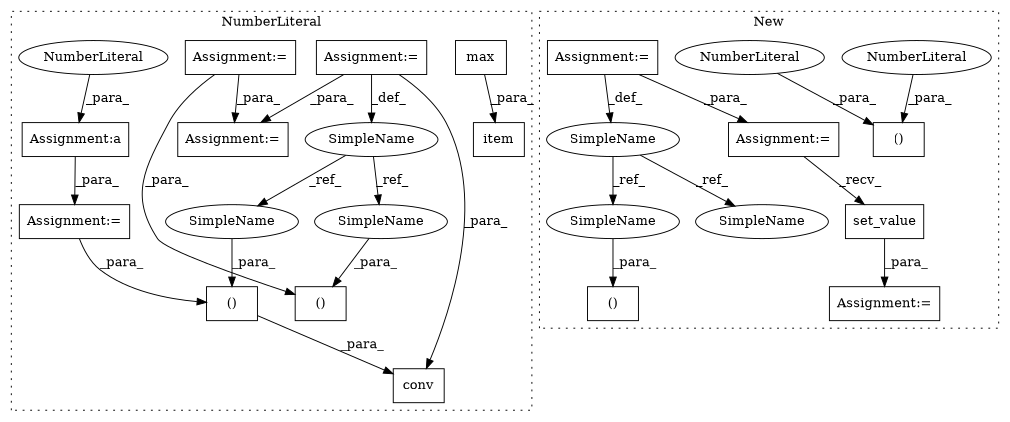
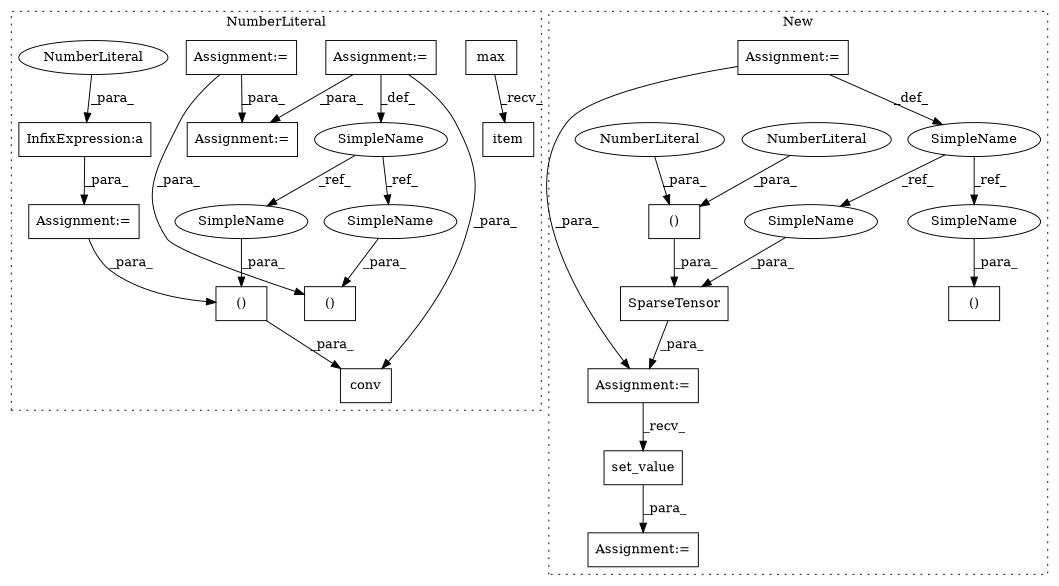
edge "max" -> "item": label "_para_" -> "_recv_"
node "Assignment:a": label "Assignment:a" -> "InfixExpression:a"
node "SparseTensor": added
